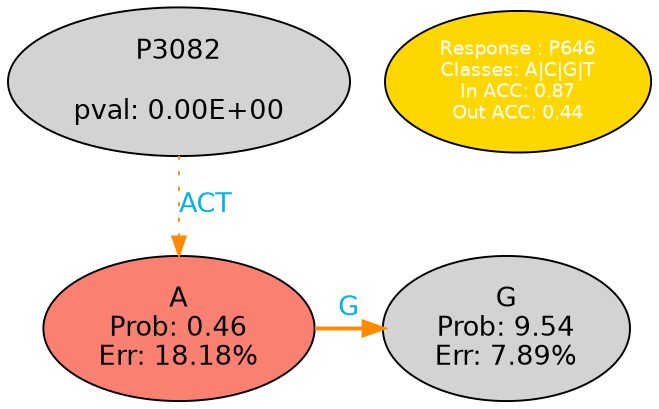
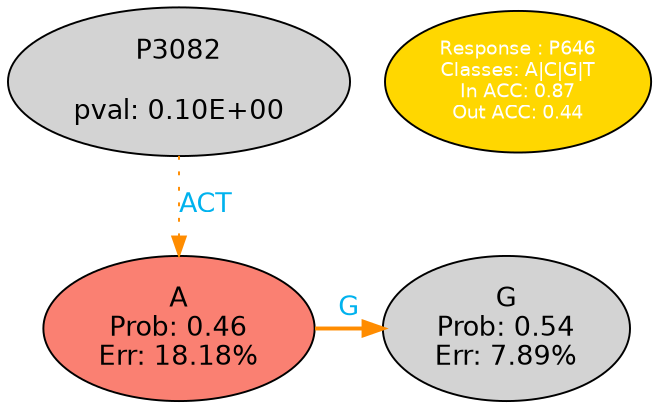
node "P3082 pval: 0.00E+00": label "P3082 pval: 0.00E+00" -> "P3082 pval: 0.10E+00"
node "G Prob: 9.54 Err: 7.89%": label "G Prob: 9.54 Err: 7.89%" -> "G Prob: 0.54 Err: 7.89%"
